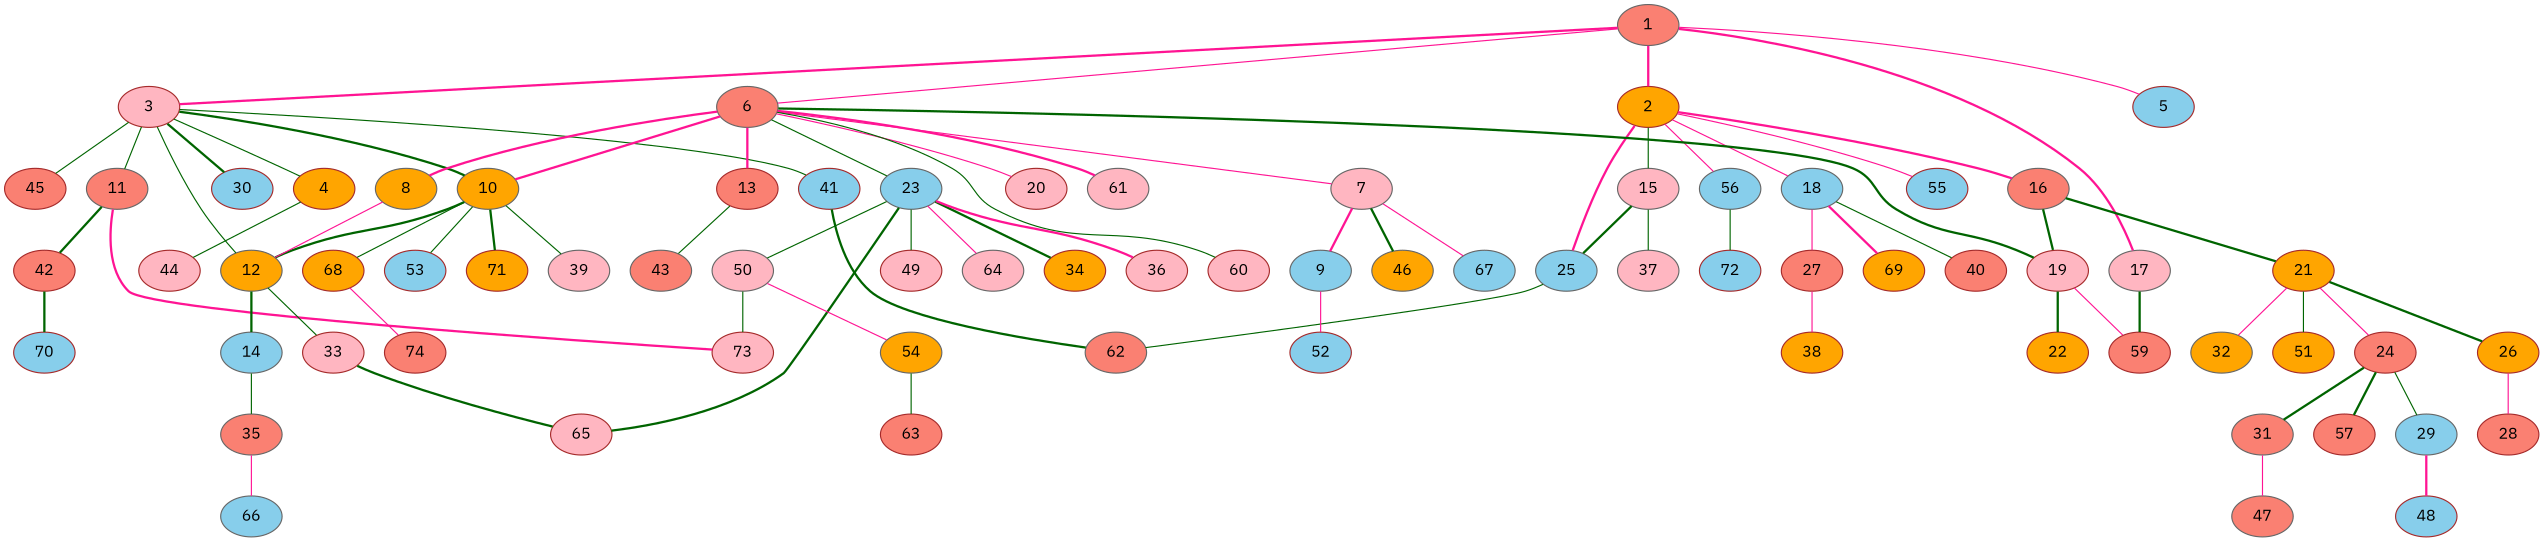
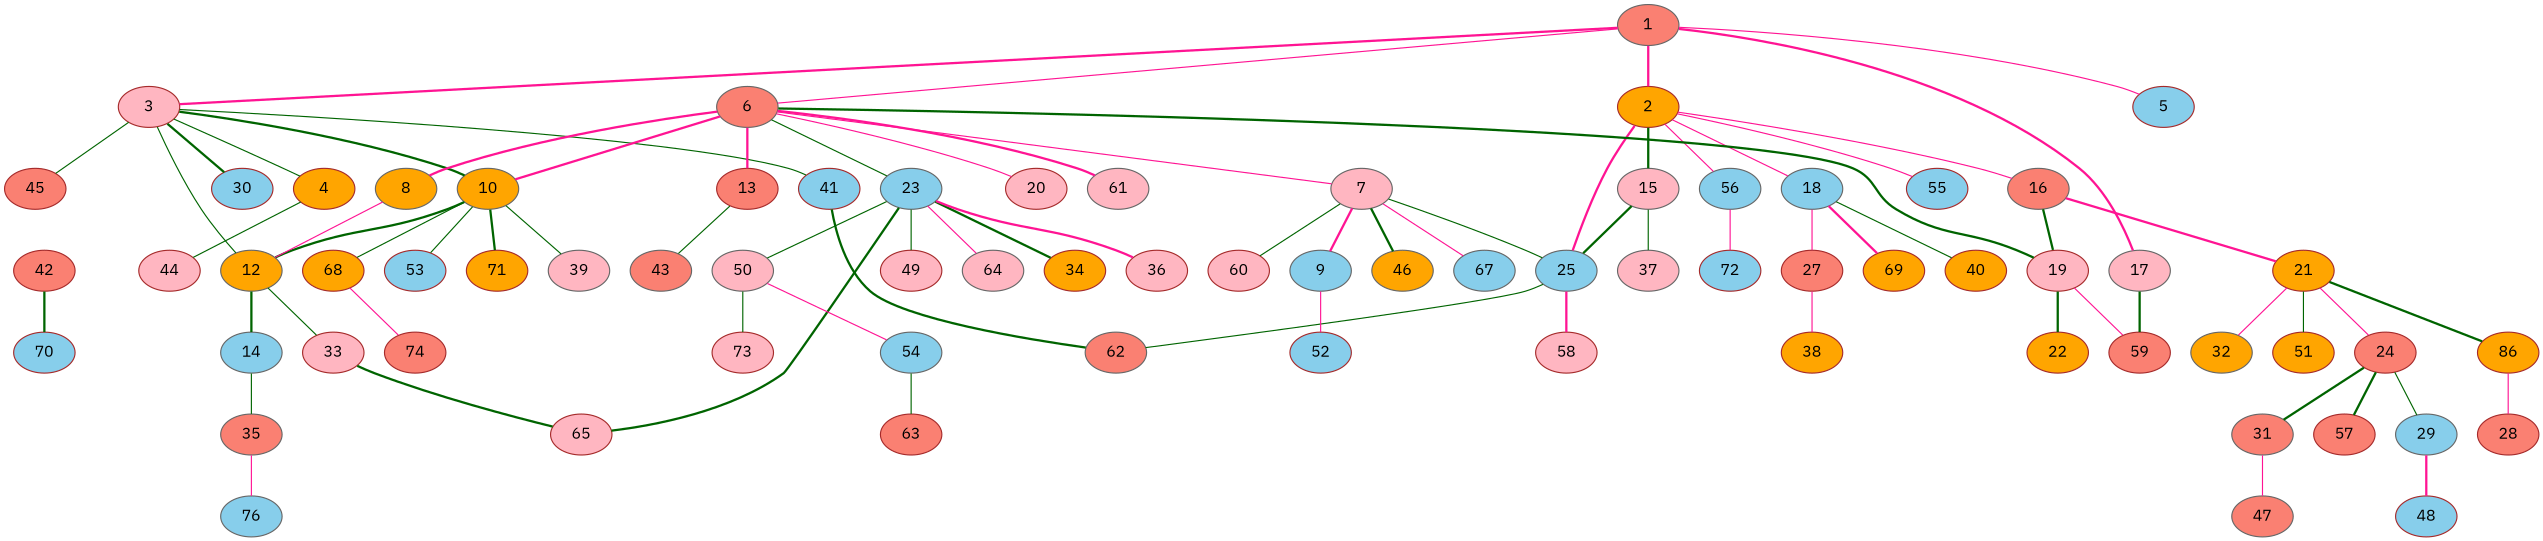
edge "2" -- "16": style bold -> solid
edge "2" -- "15": style solid -> bold
node "11": removed
edge "6" -- "60": now "7" -- "60"
edge "7" -- "25": added
edge "56" -- "72": color darkgreen -> deeppink
edge "16" -- "21": color darkgreen -> deeppink
node "40": fillcolor salmon -> orange
node "54": fillcolor orange -> skyblue
node "58": added
node "26": label "26" -> "86"
node "66": label "66" -> "76"
